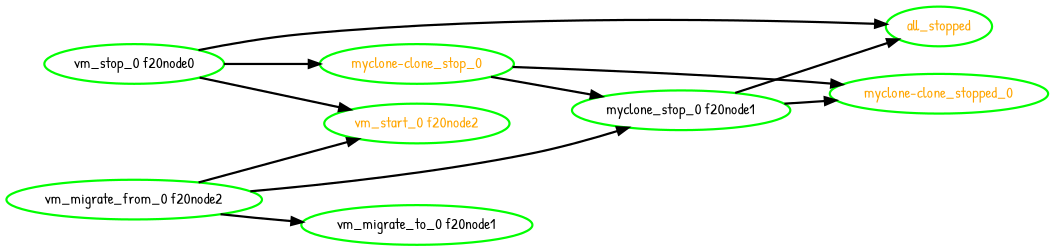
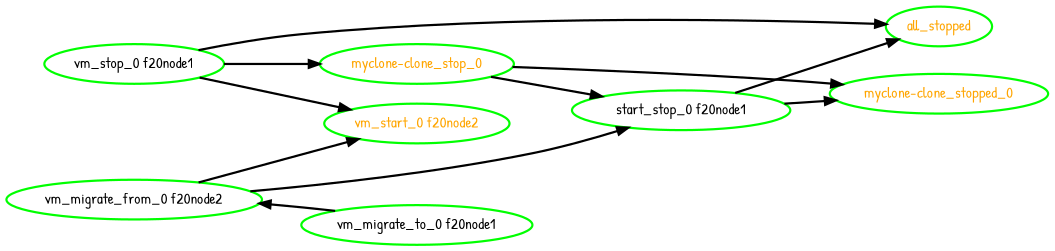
node "vm_stop_0 f20node0": label "vm_stop_0 f20node0" -> "vm_stop_0 f20node1"
node "myclone_stop_0 f20node1": label "myclone_stop_0 f20node1" -> "start_stop_0 f20node1"
edge "vm_migrate_from_0 f20node2" -> "vm_migrate_to_0 f20node1": reversed
